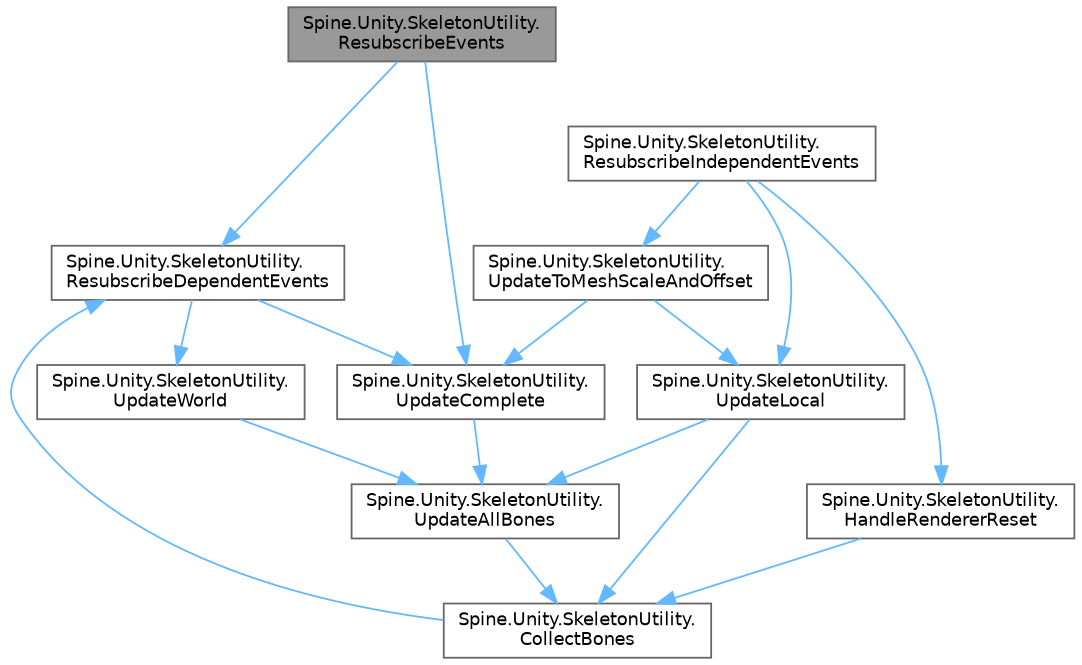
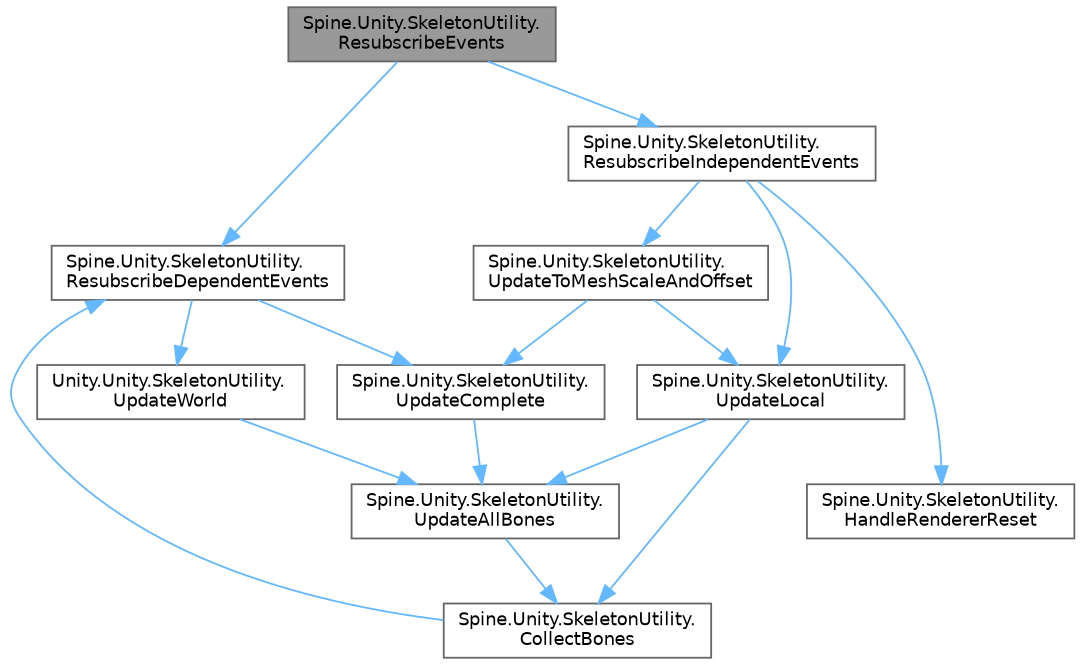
edge "Spine.Unity.SkeletonUtility. ResubscribeEvents" -> "Spine.Unity.SkeletonUtility. UpdateComplete": now "Spine.Unity.SkeletonUtility. ResubscribeEvents" -> "Spine.Unity.SkeletonUtility. ResubscribeIndependentEvents"
node "Spine.Unity.SkeletonUtility. UpdateWorld": label "Spine.Unity.SkeletonUtility. UpdateWorld" -> "Unity.Unity.SkeletonUtility. UpdateWorld"
edge "Spine.Unity.SkeletonUtility. HandleRendererReset" -> "Spine.Unity.SkeletonUtility. CollectBones": removed
